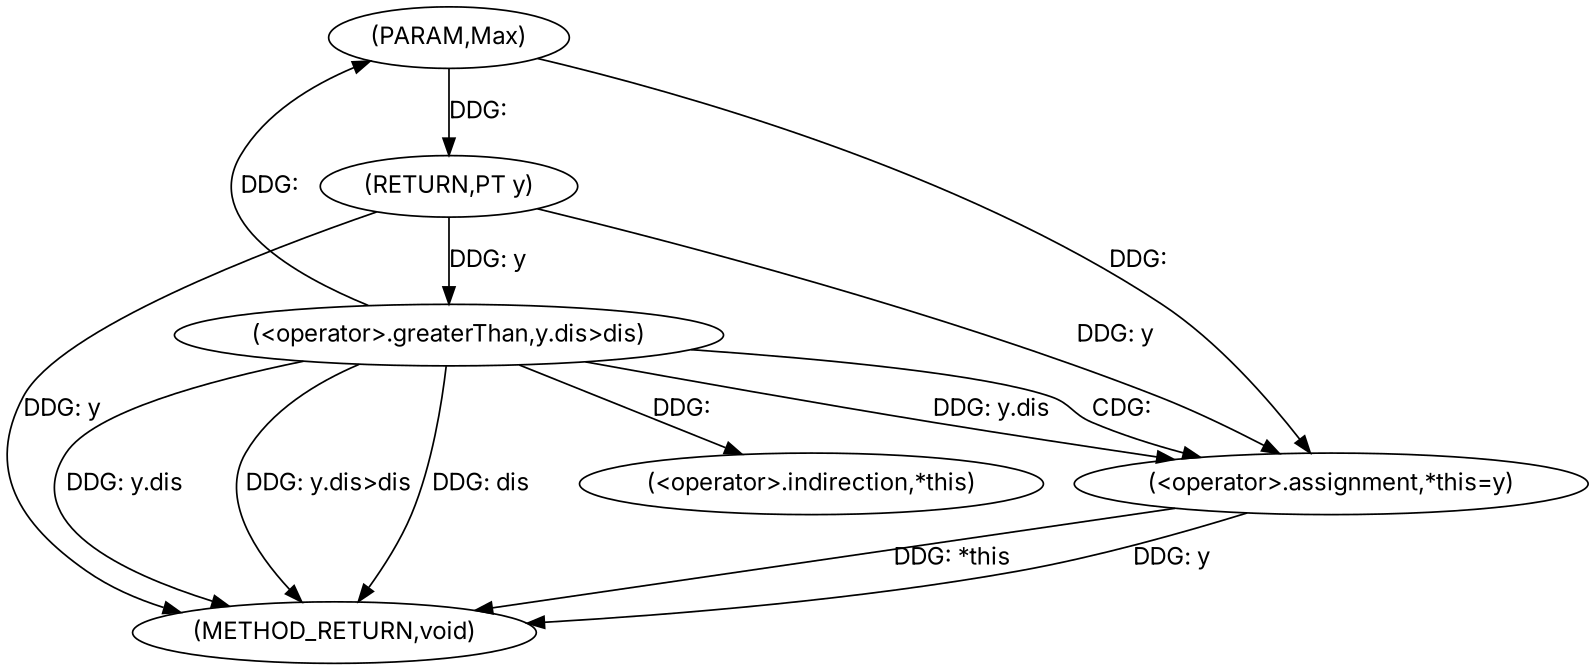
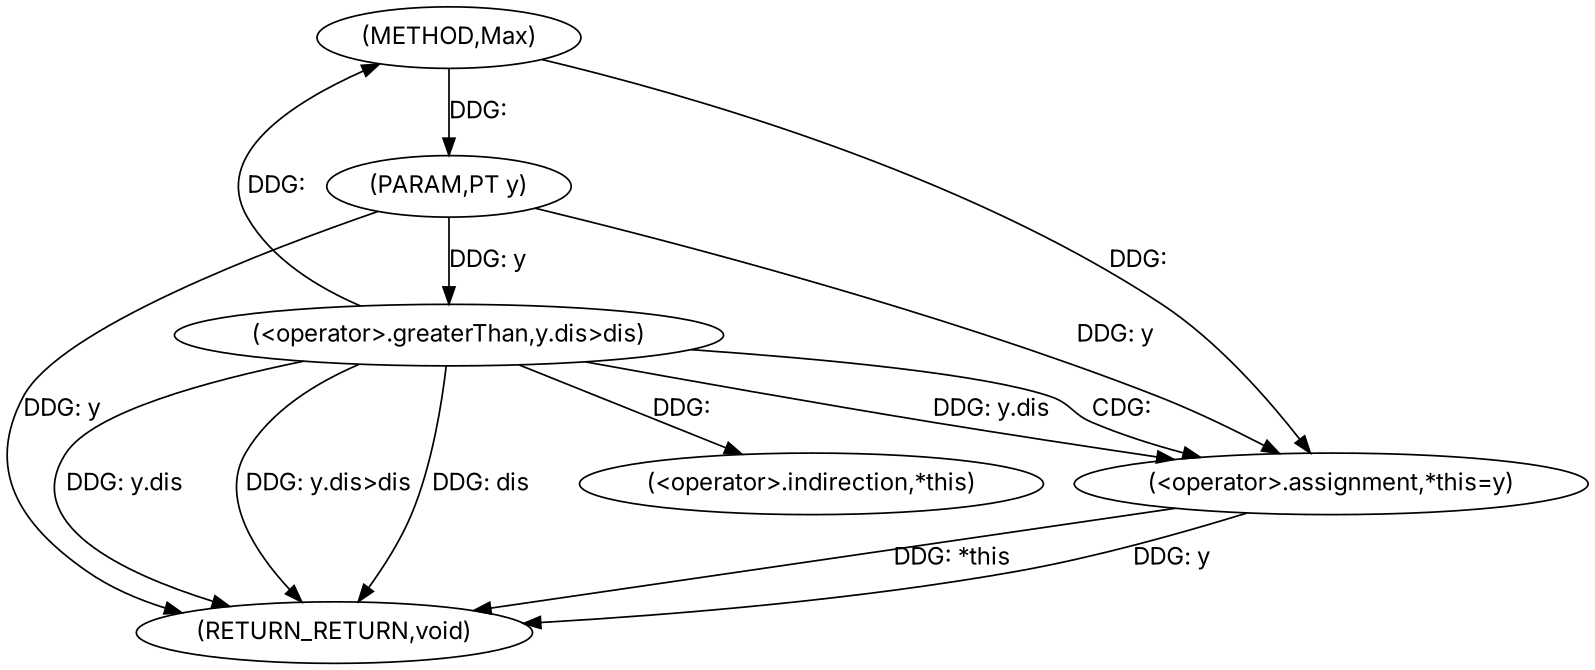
node "(PARAM,Max)": label "(PARAM,Max)" -> "(METHOD,Max)"
node "(RETURN,PT y)": label "(RETURN,PT y)" -> "(PARAM,PT y)"
node "(METHOD_RETURN,void)": label "(METHOD_RETURN,void)" -> "(RETURN_RETURN,void)"
